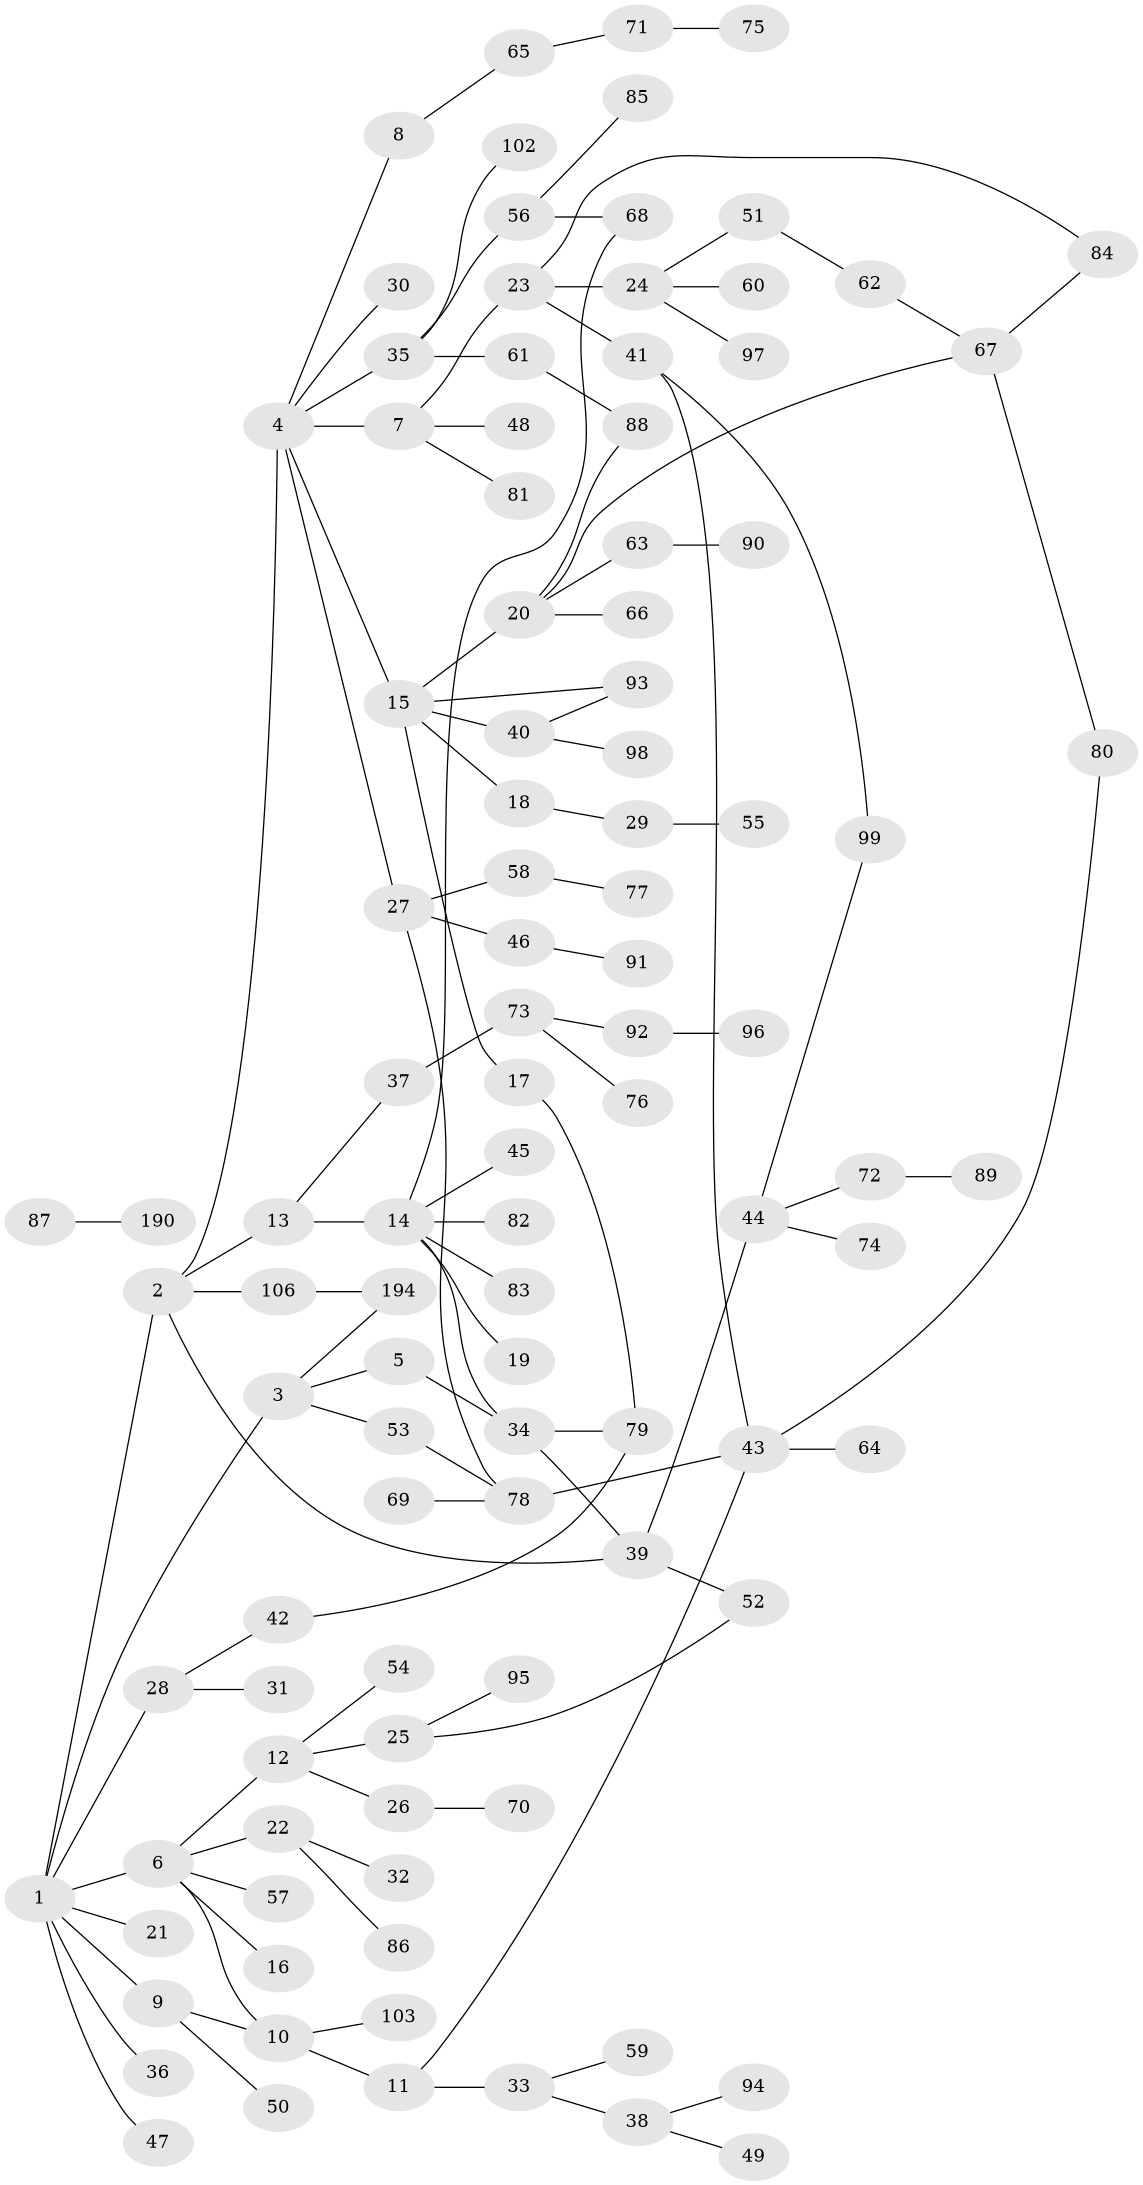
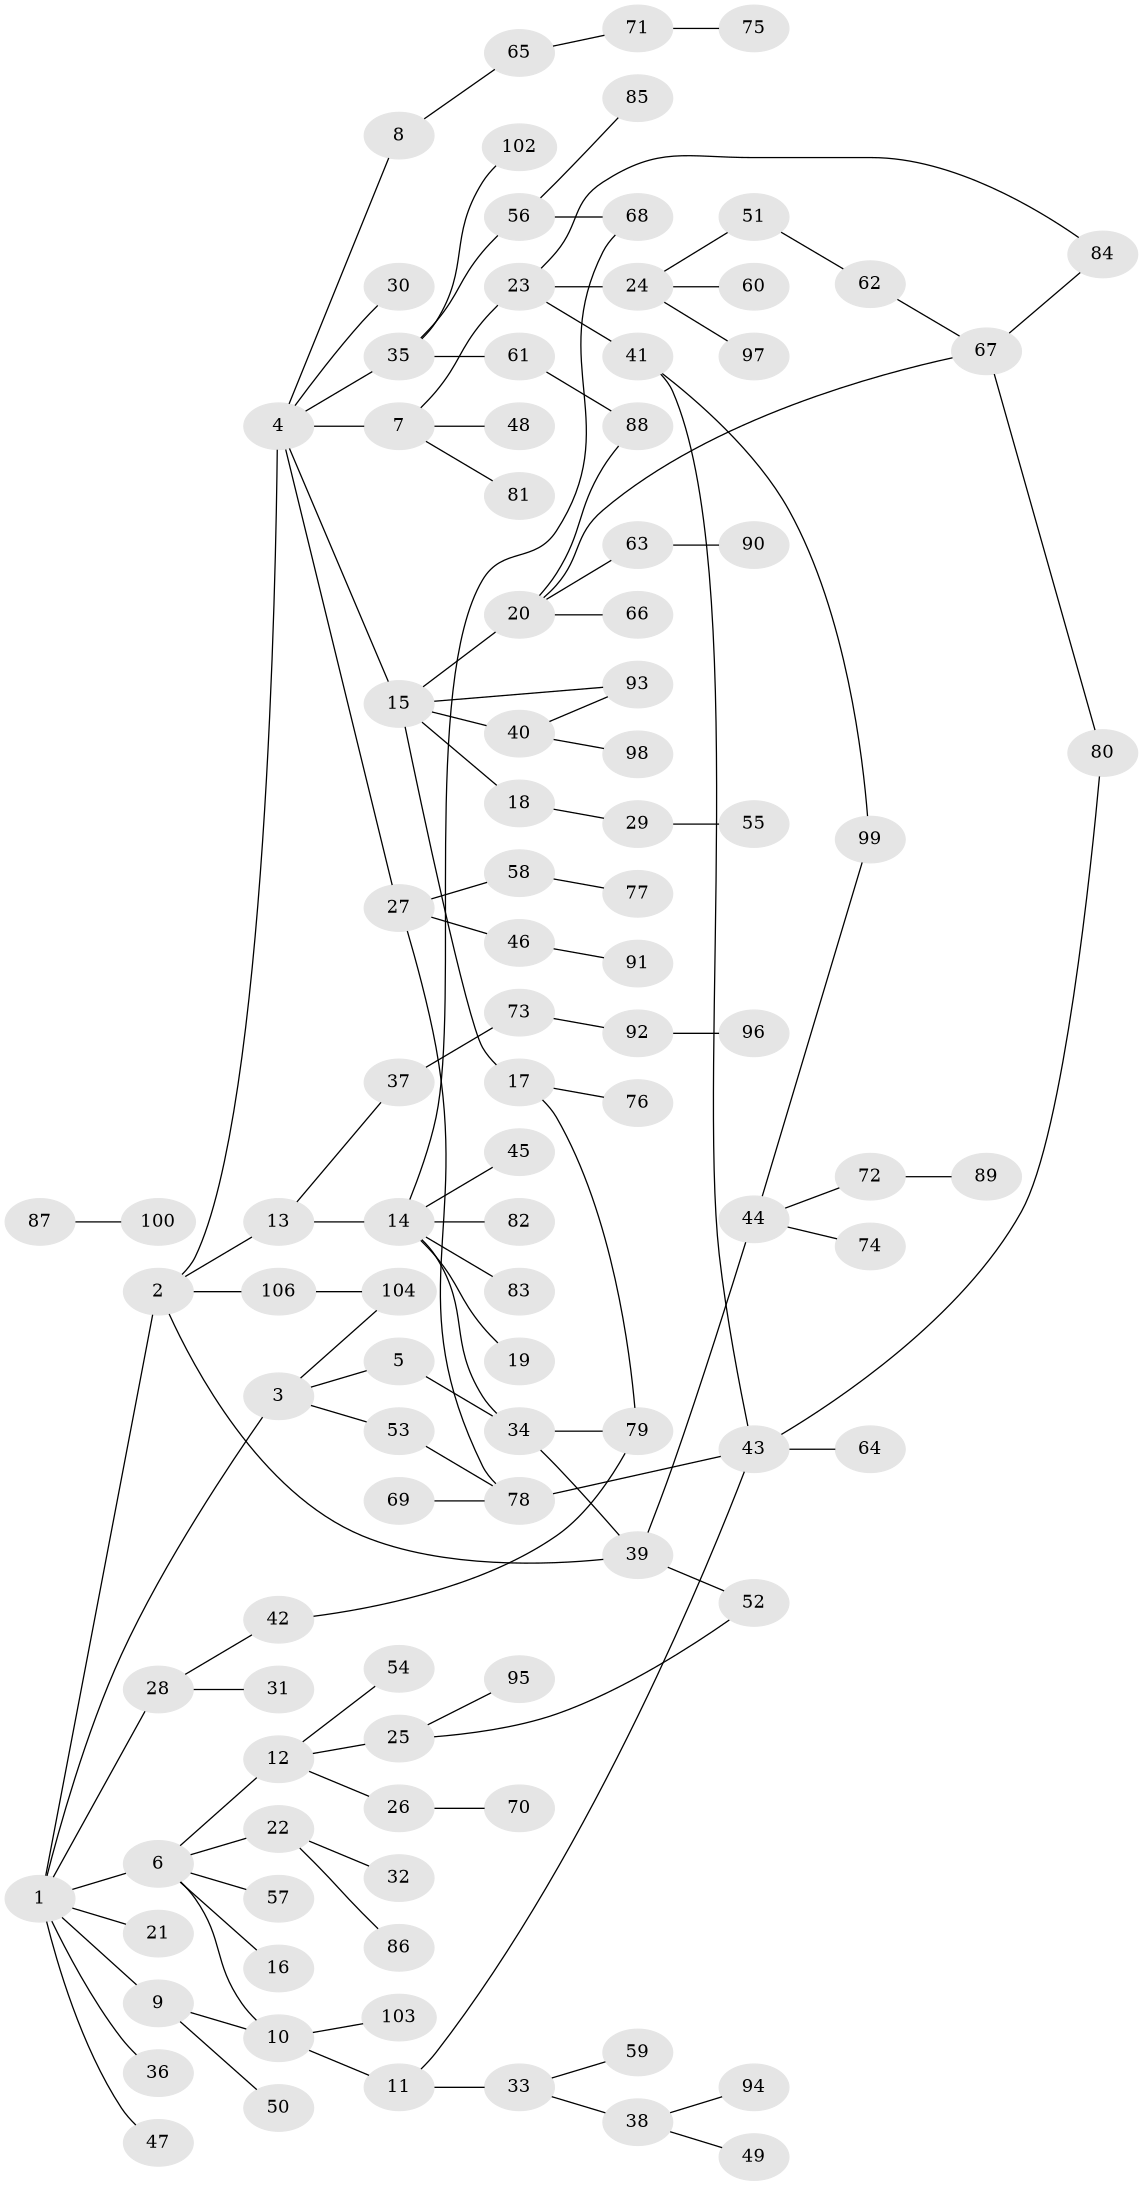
edge "73" -- "76": now "17" -- "76"
node "190": label "190" -> "100"
node "194": label "194" -> "104"
